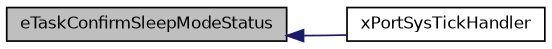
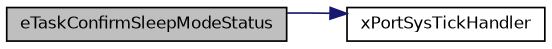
edge "xPortSysTickHandler" -> "eTaskConfirmSleepModeStatus": reversed
